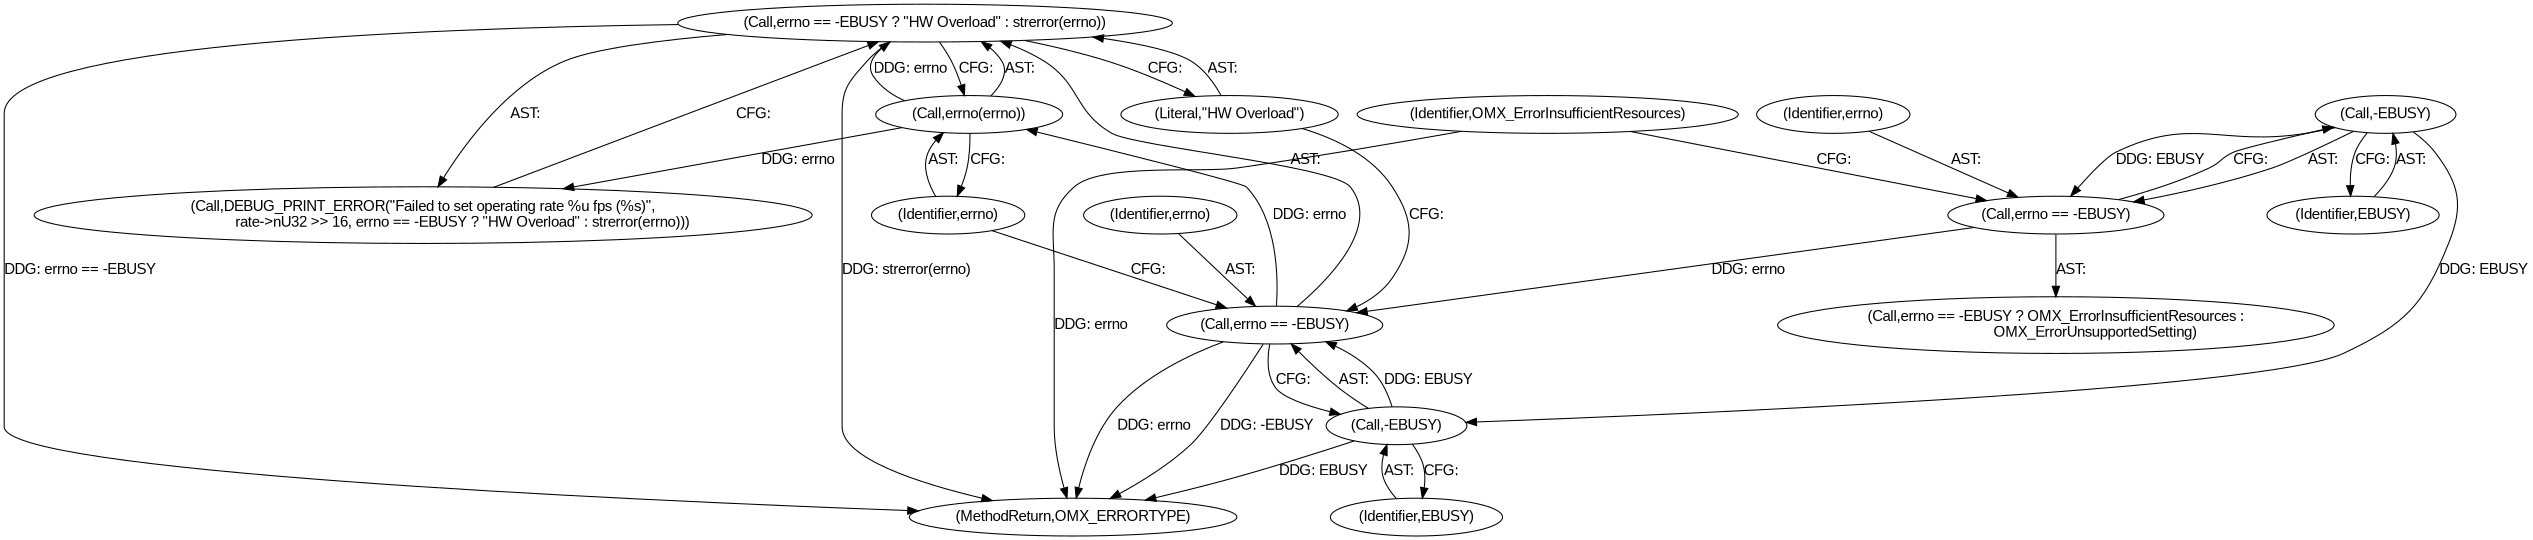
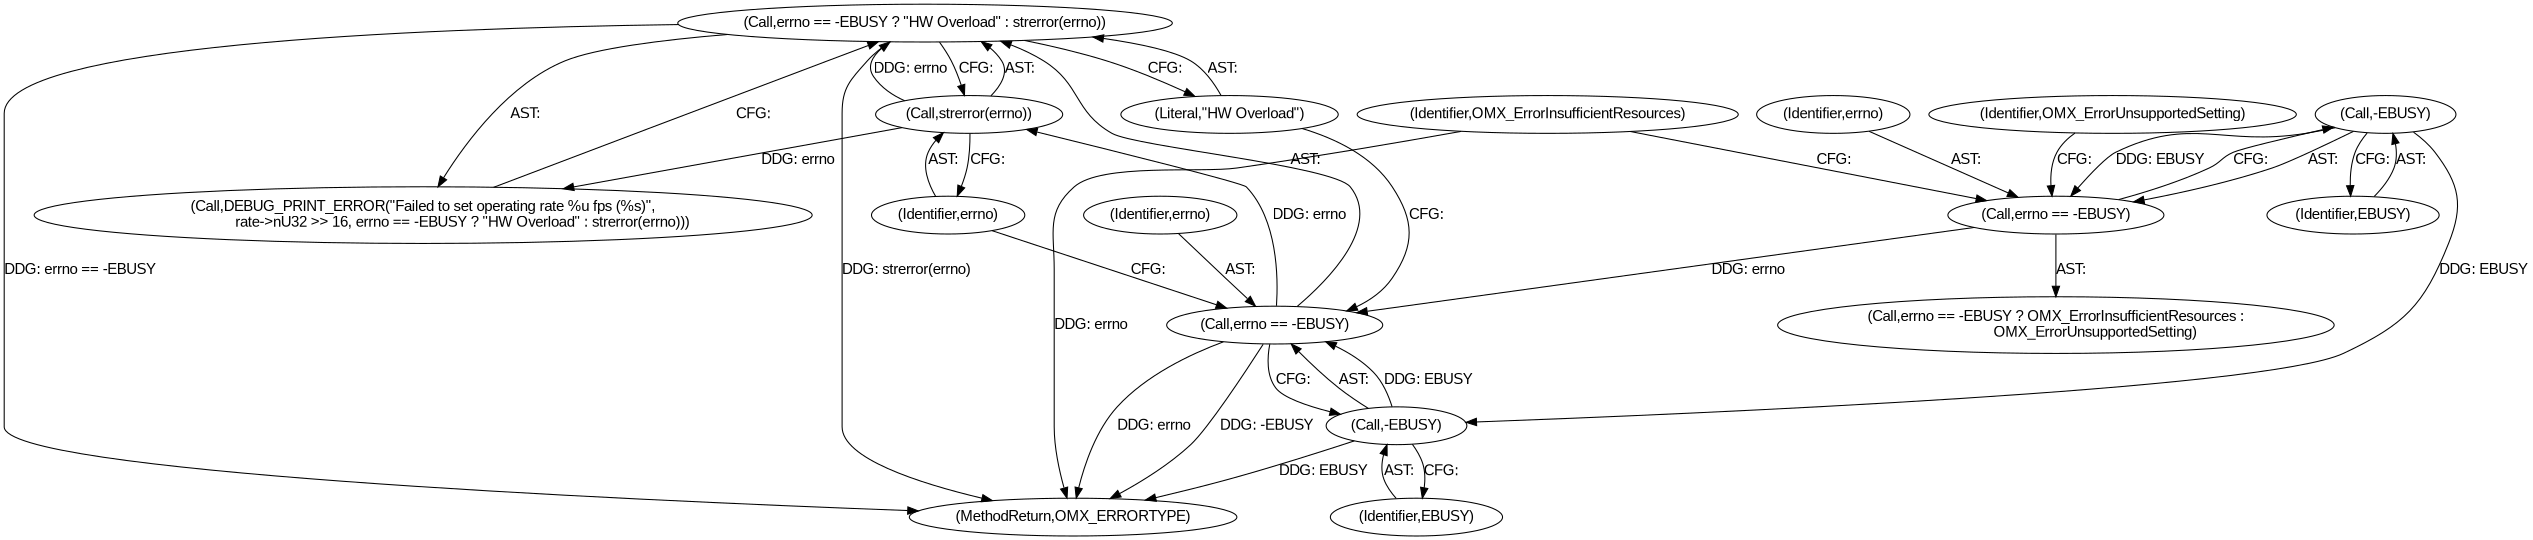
node "(Call,errno(errno))": label "(Call,errno(errno))" -> "(Call,strerror(errno))"
node "(Identifier,OMX_ErrorUnsupportedSetting)": added
